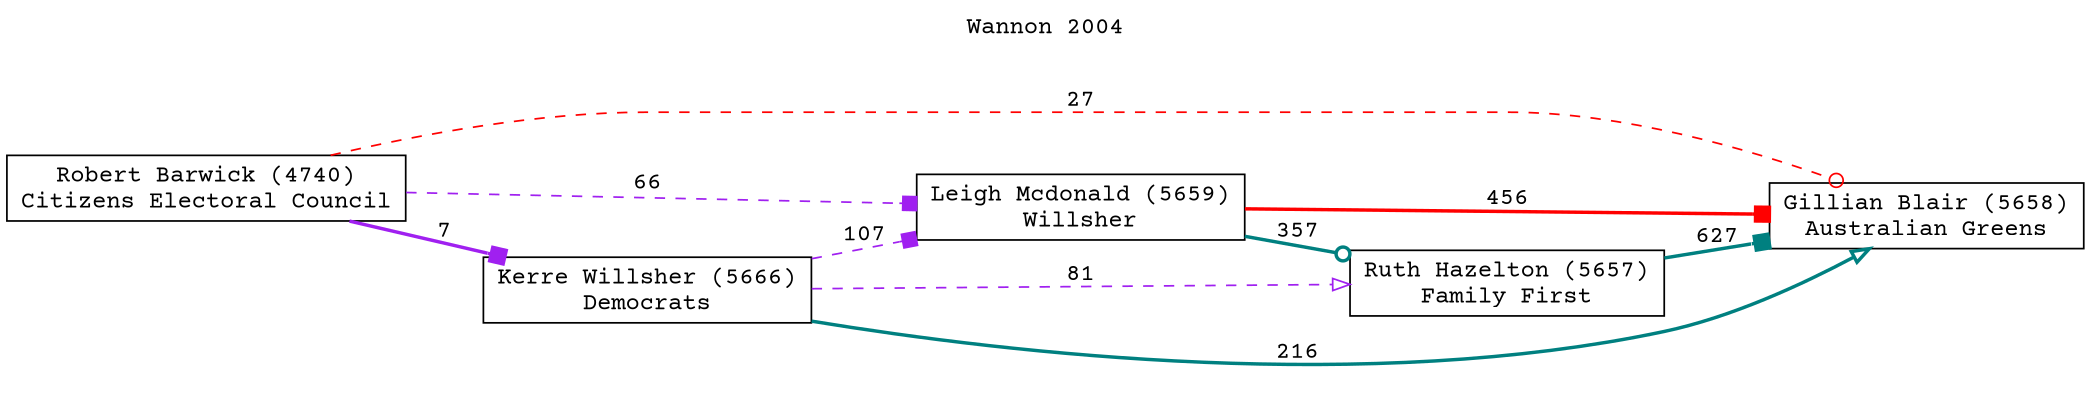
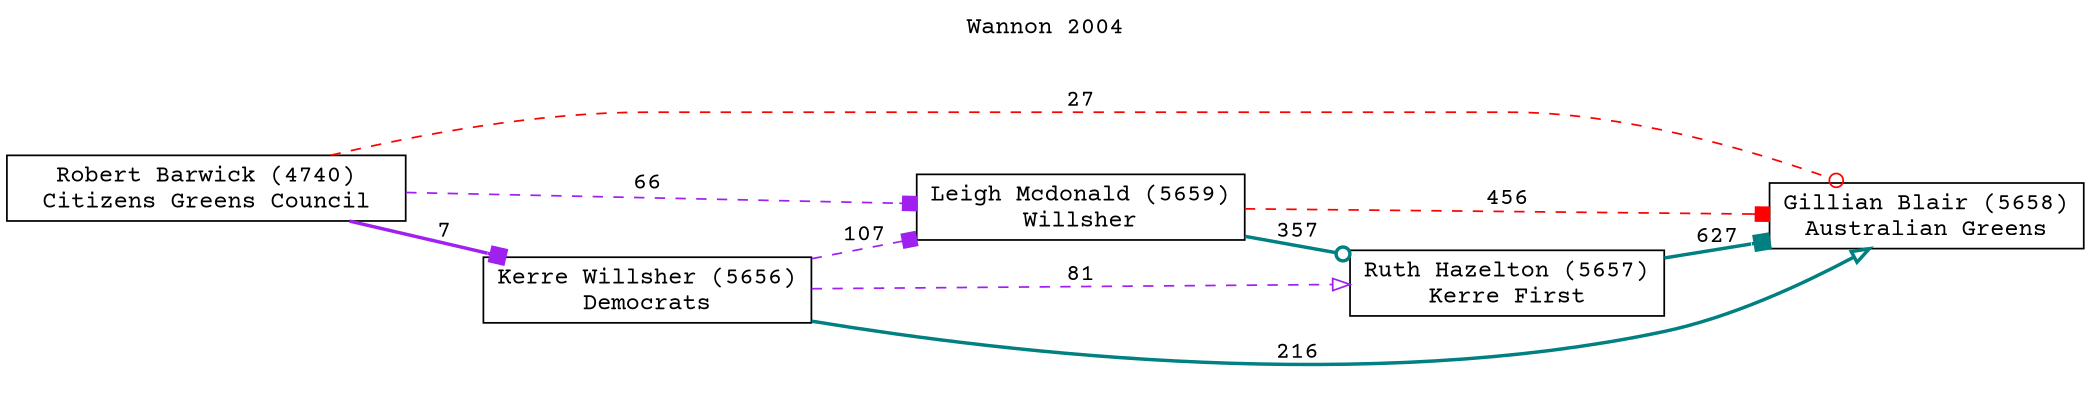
node "Robert Barwick (4740) Citizens Electoral Council": label "Robert Barwick (4740) Citizens Electoral Council" -> "Robert Barwick (4740) Citizens Greens Council"
edge "Leigh Mcdonald (5659) Willsher" -> "Gillian Blair (5658) Australian Greens": style bold -> dashed
node "Ruth Hazelton (5657) Family First": label "Ruth Hazelton (5657) Family First" -> "Ruth Hazelton (5657) Kerre First"
node "Kerre Willsher (5666) Democrats": label "Kerre Willsher (5666) Democrats" -> "Kerre Willsher (5656) Democrats"
